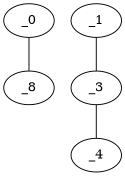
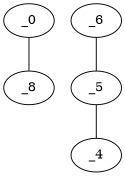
node "_1": label "_1" -> "_6"
node "_3": label "_3" -> "_5"
